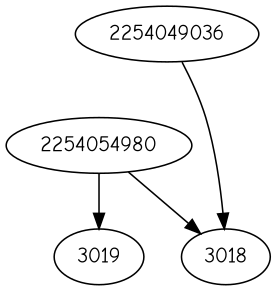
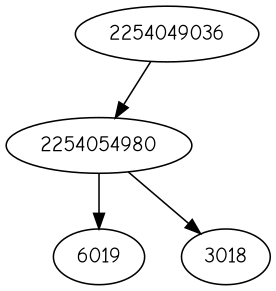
edge "2254049036" -> "3018": now "2254049036" -> "2254054980"
node "3019": label "3019" -> "6019"
